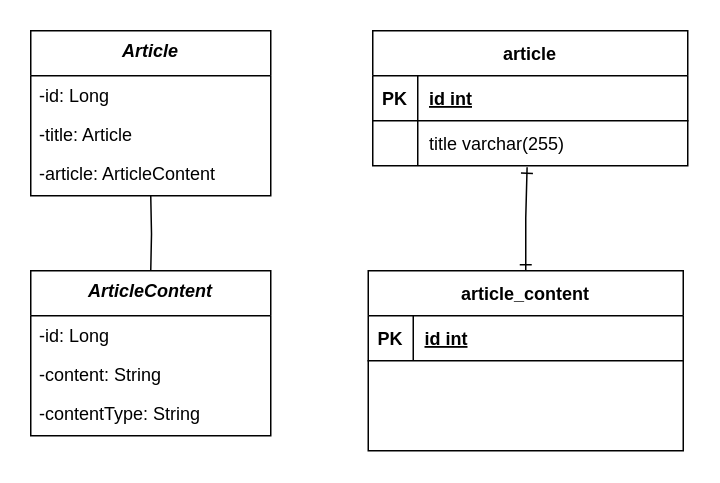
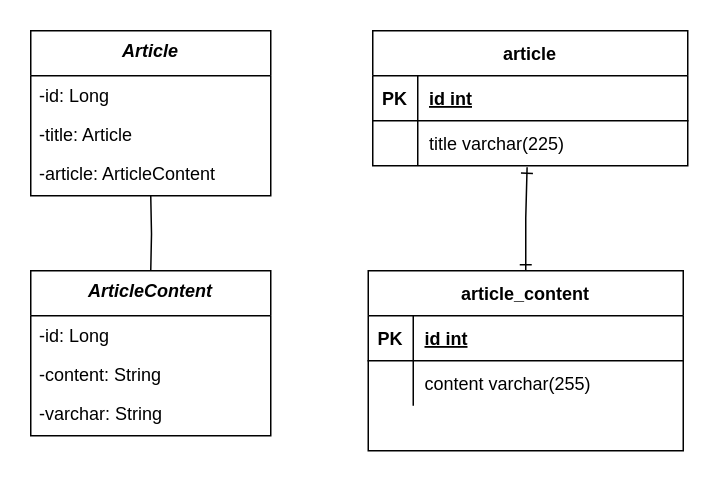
node "title varchar(255)": label "title varchar(255)" -> "title varchar(225)"
node "content varchar(255)": added
node "-contentType: String": label "-contentType: String" -> "-varchar: String"
